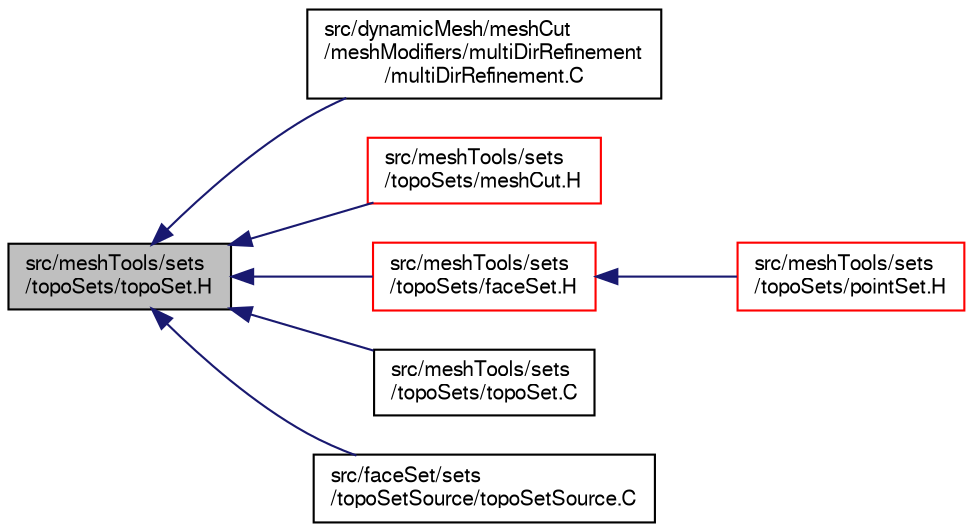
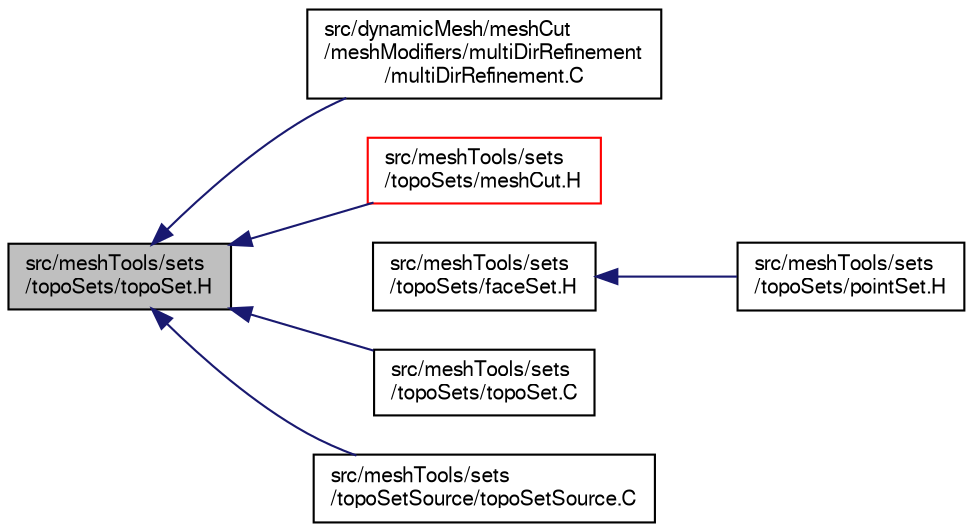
edge "src/meshTools/sets /topoSets/faceSet.H" -> "src/meshTools/sets /topoSets/topoSet.H": removed
node "src/meshTools/sets /topoSets/faceSet.H": color red -> black
node "src/meshTools/sets /topoSets/pointSet.H": color red -> black
node "src/faceSet/sets /topoSetSource/topoSetSource.C": label "src/faceSet/sets /topoSetSource/topoSetSource.C" -> "src/meshTools/sets /topoSetSource/topoSetSource.C"
